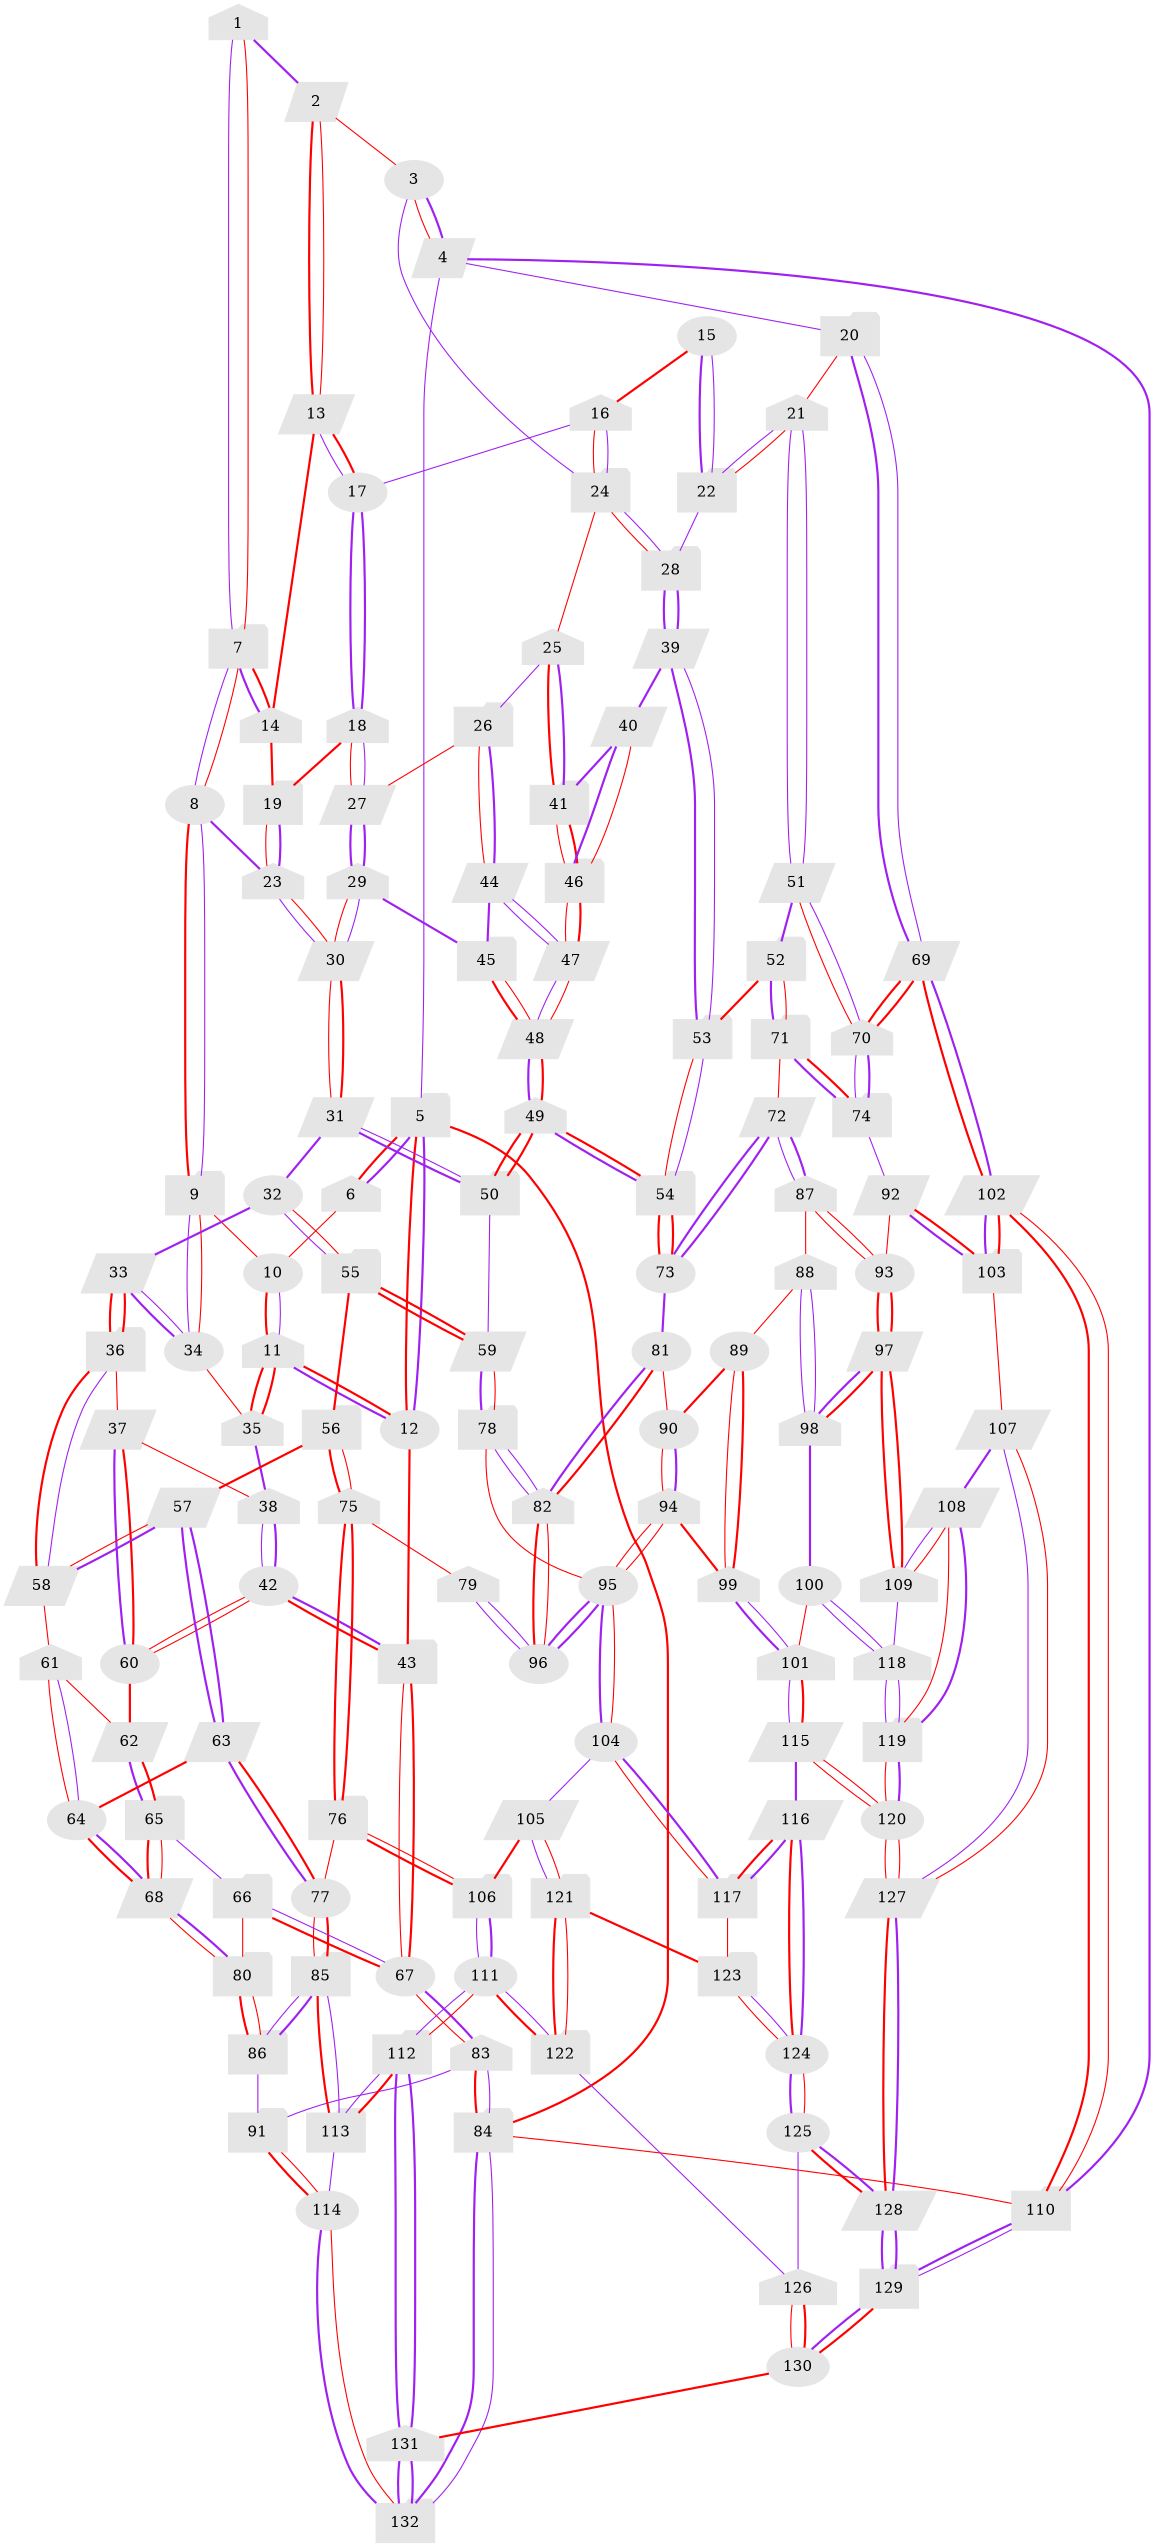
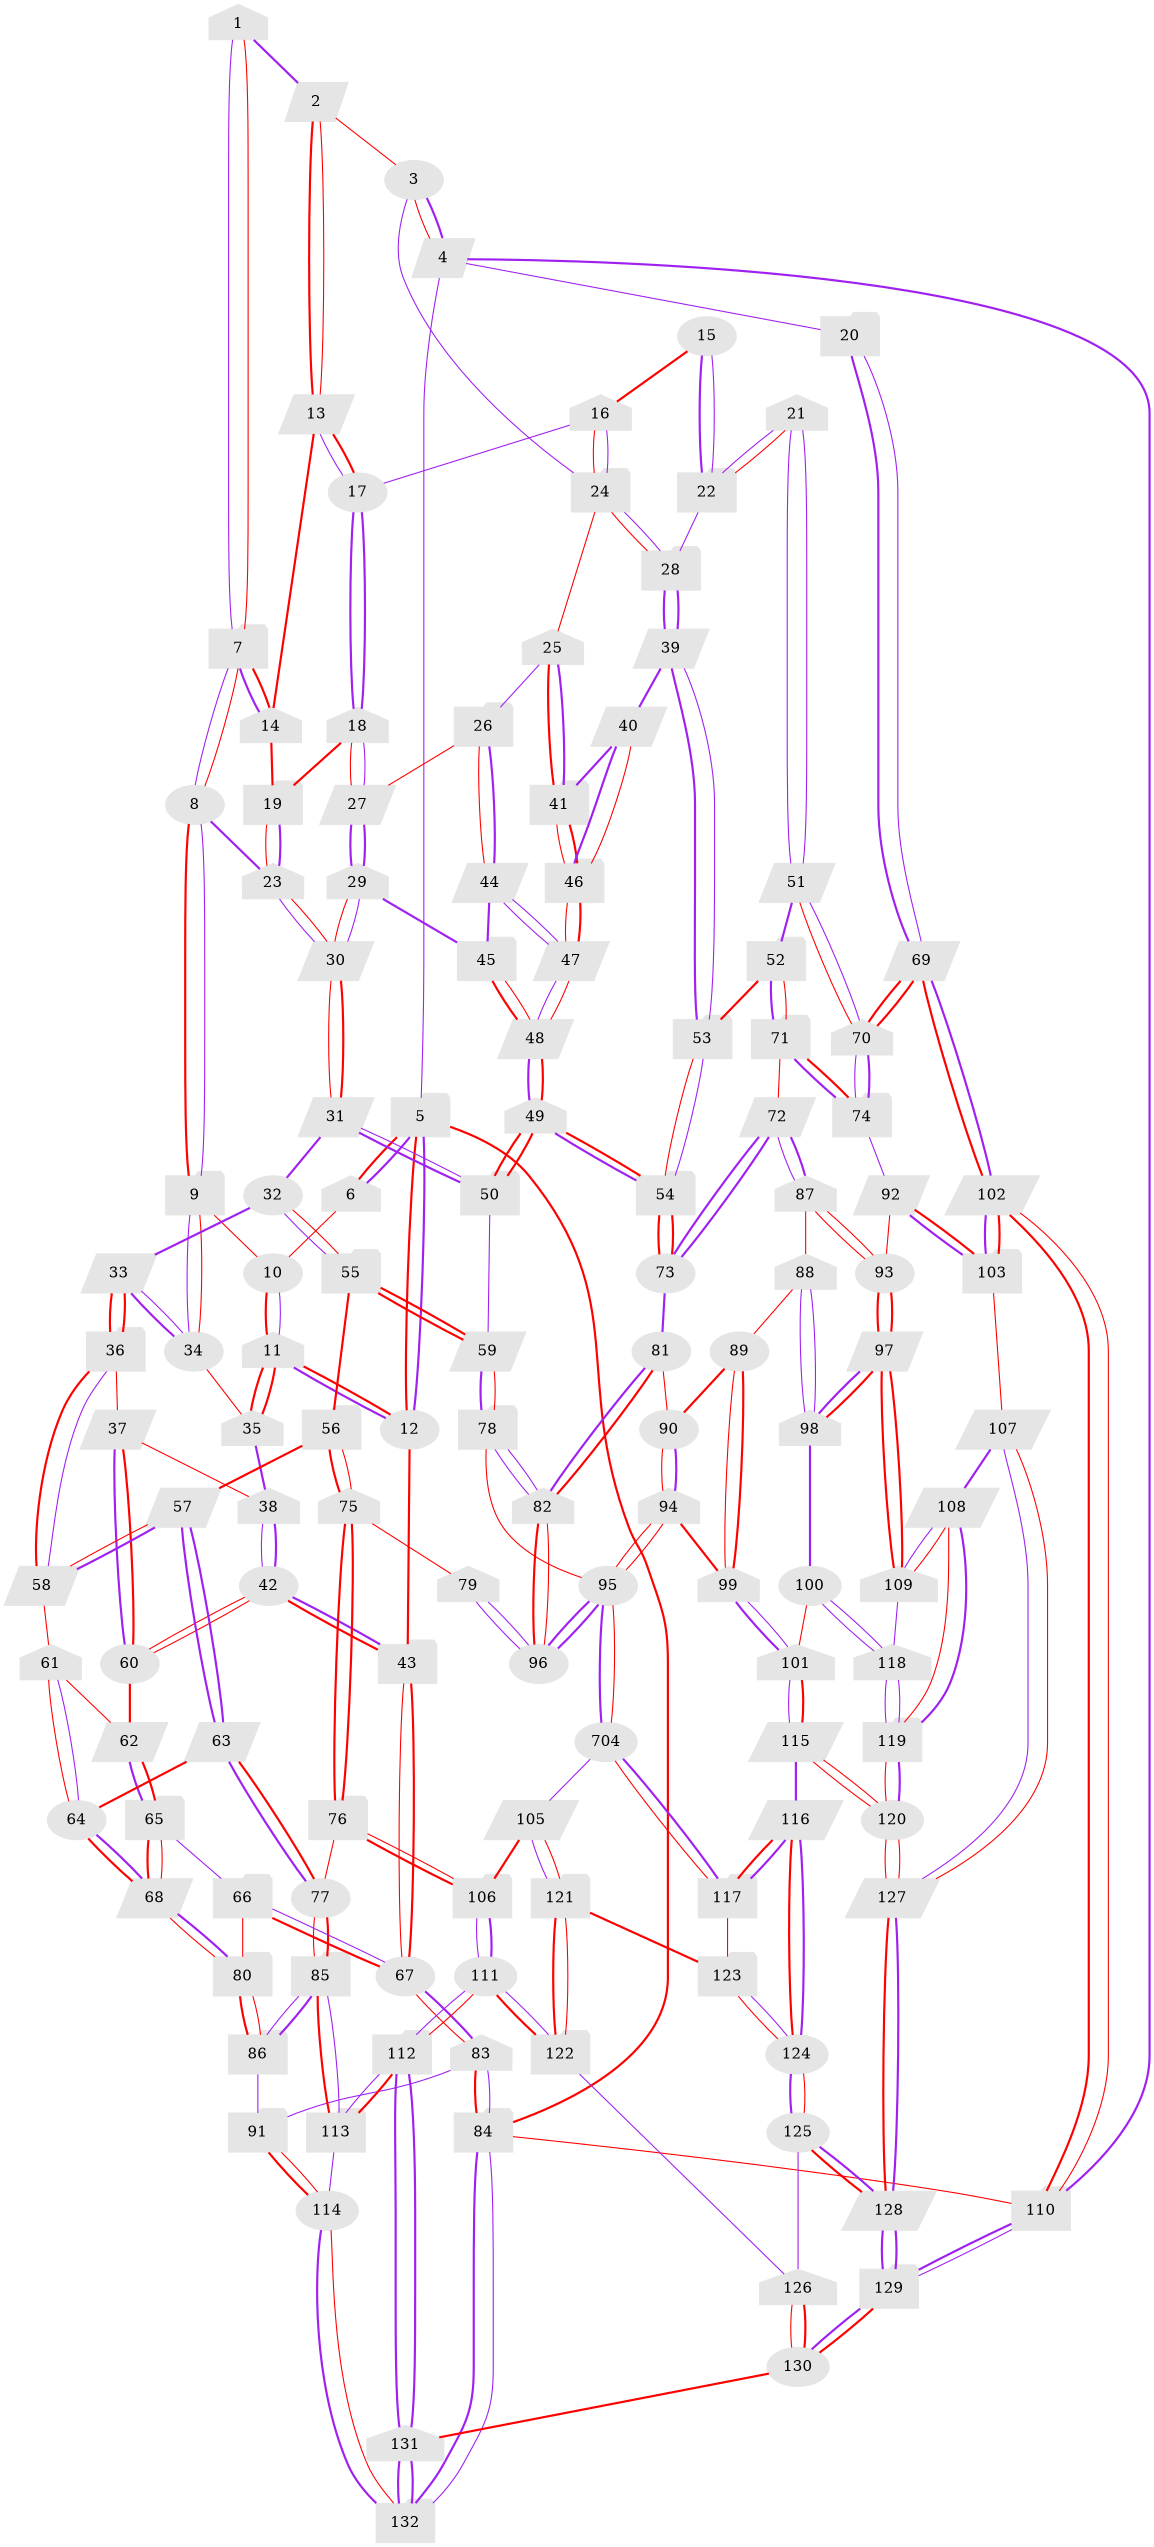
edge "20" -- "21": removed
node "104": label "104" -> "704"
